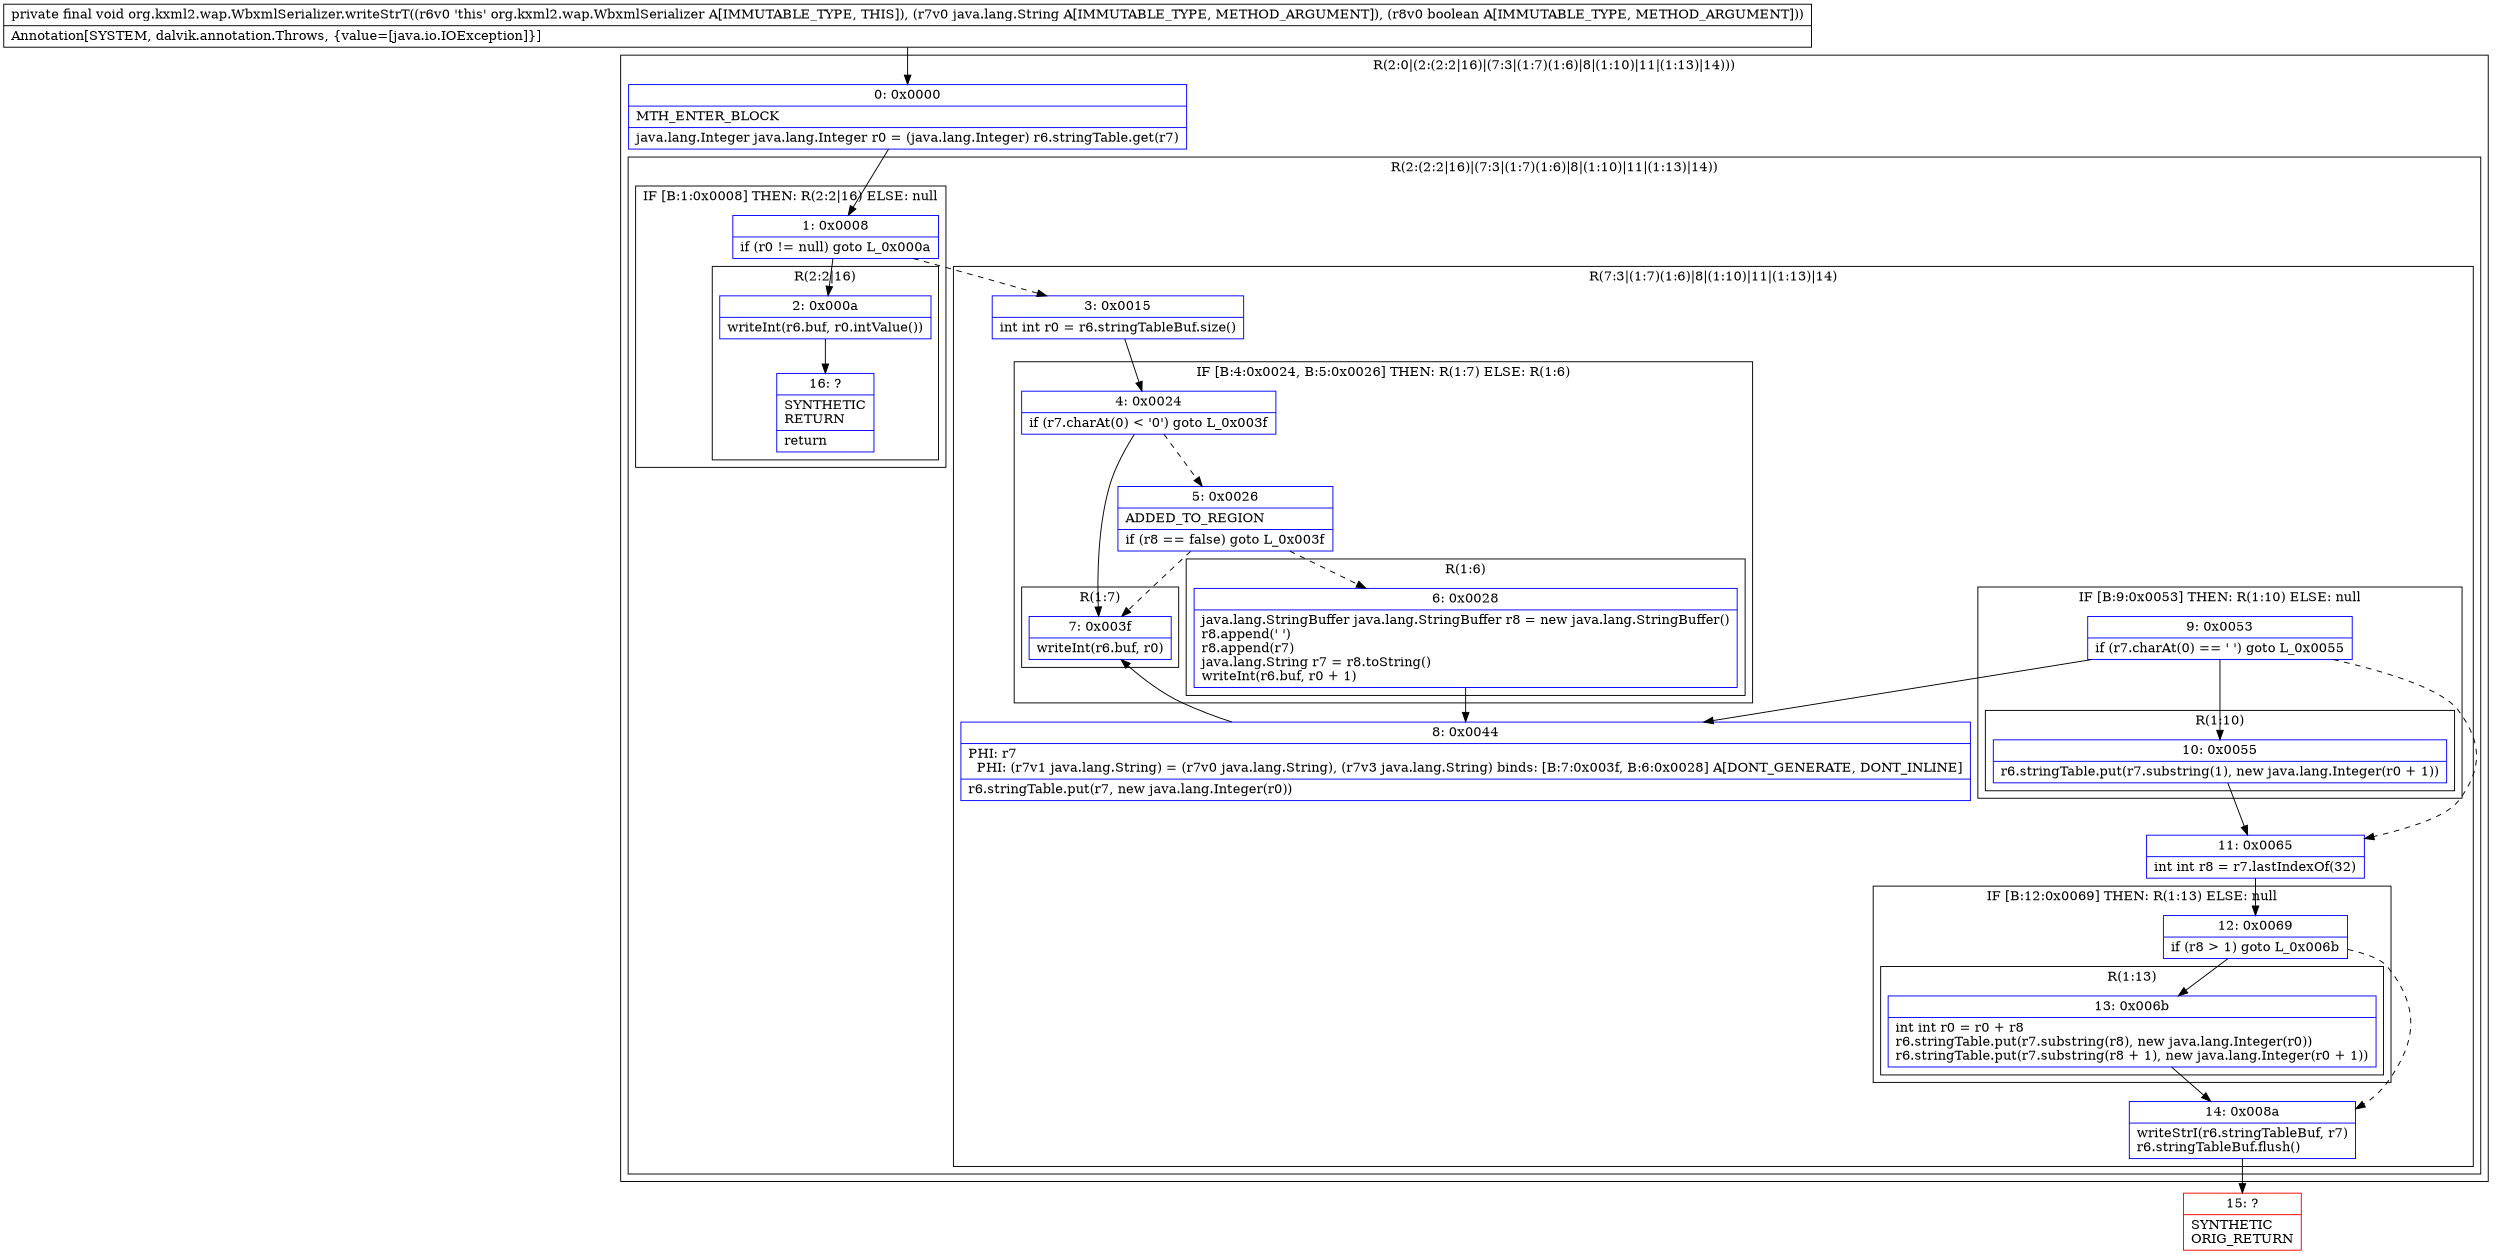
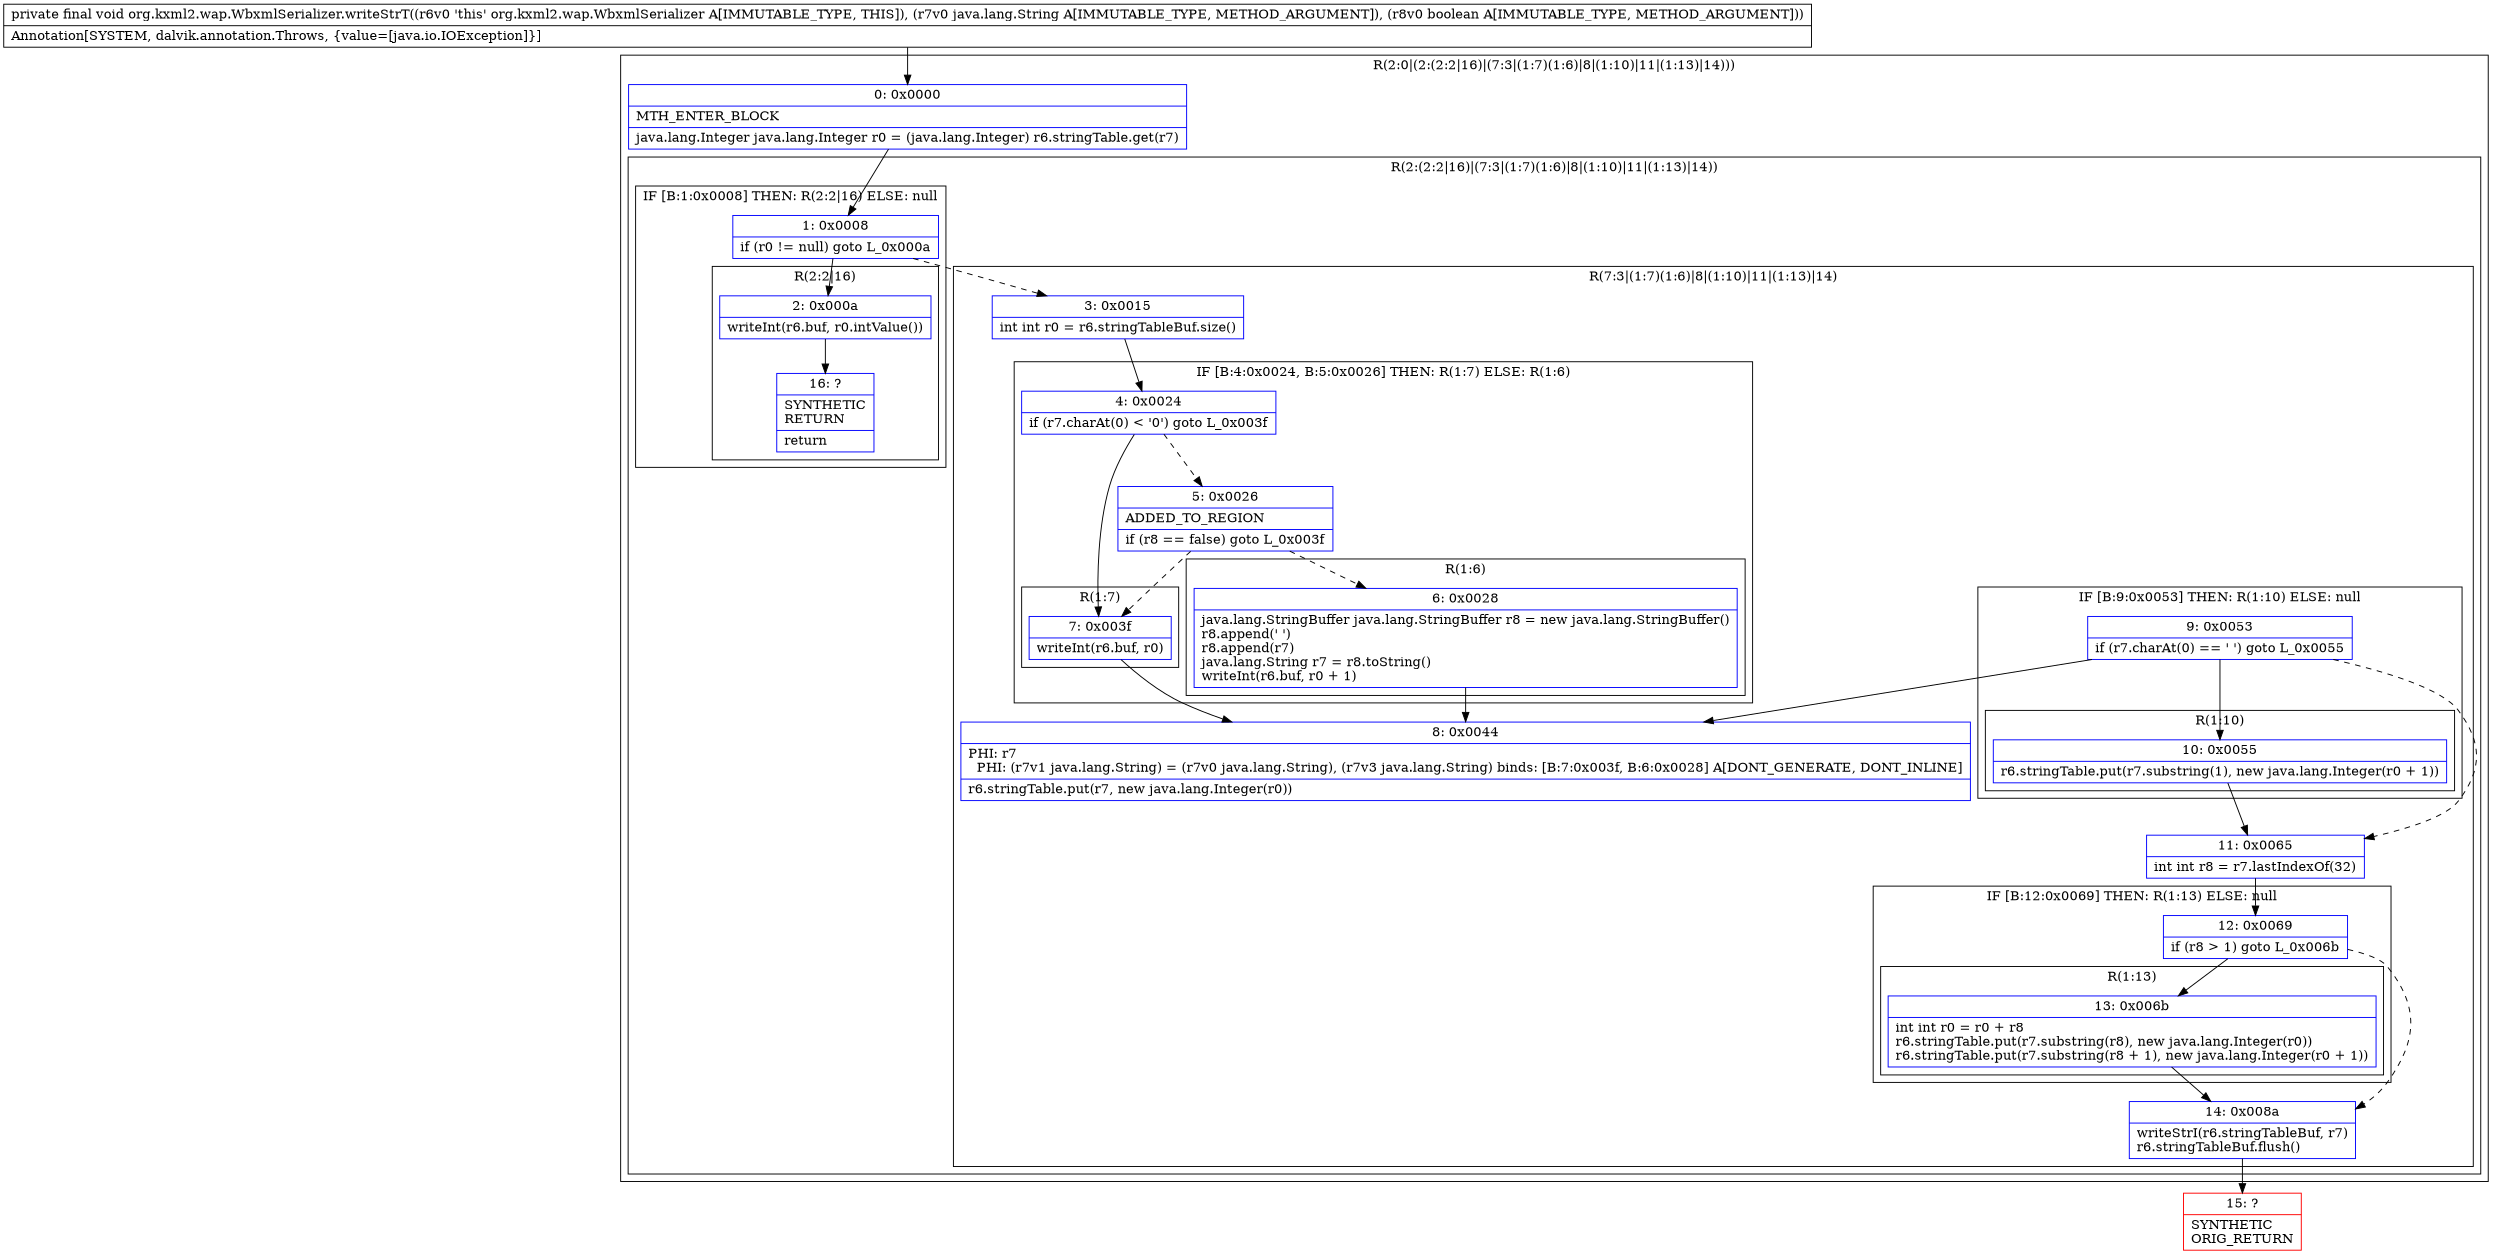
edge "8: 0x0044" -> "7: 0x003f": reversed
